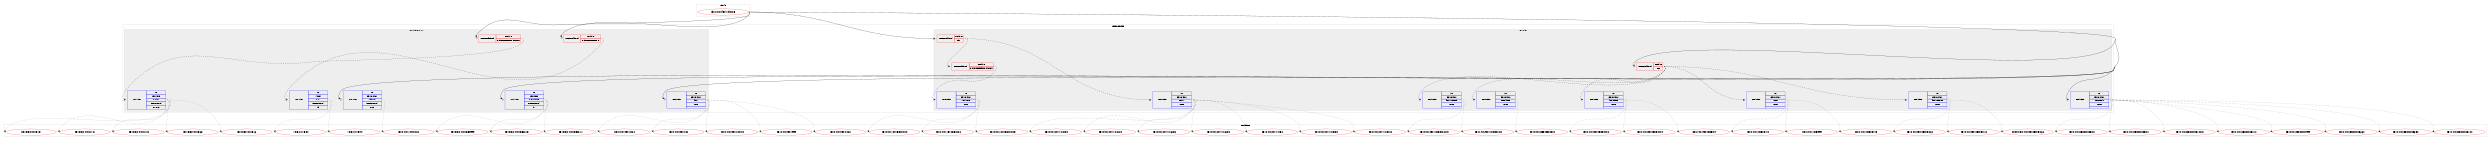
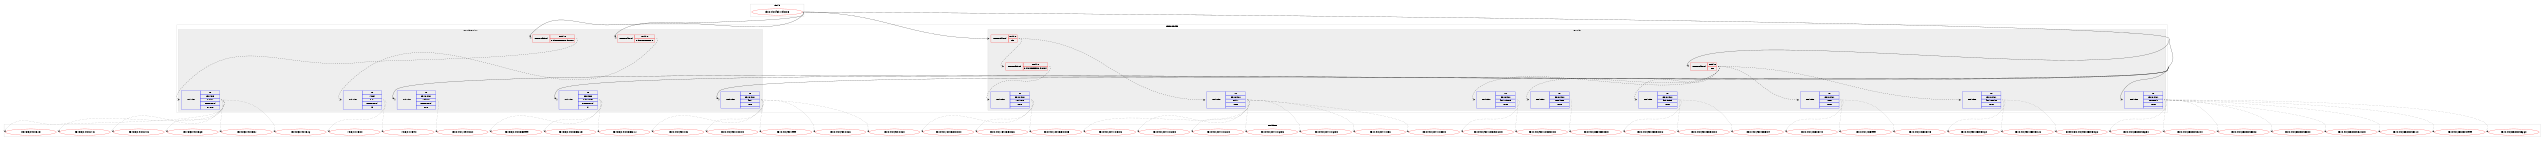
node "dev-lang/python-3.5.4": added
